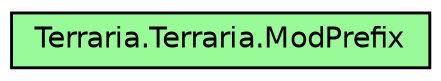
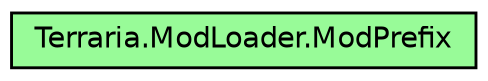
node "Terraria.Terraria.ModPrefix": label "Terraria.Terraria.ModPrefix" -> "Terraria.ModLoader.ModPrefix"
